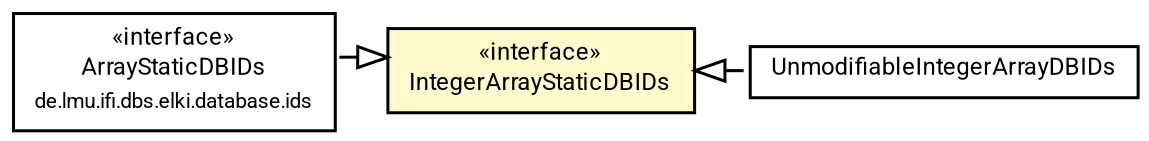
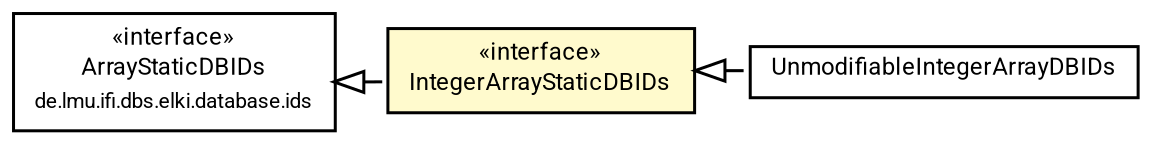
edge "ArrayStaticDBIDs" -> "IntegerArrayStaticDBIDs": reversed
